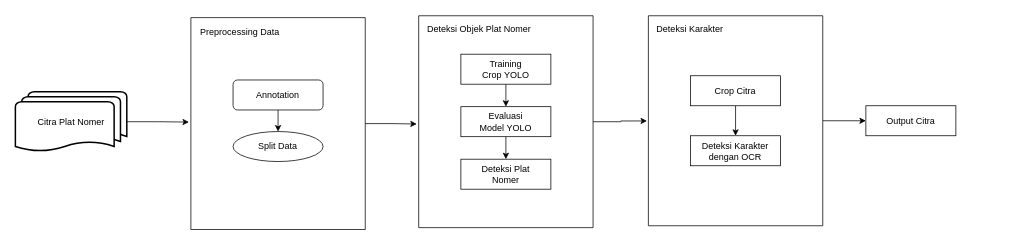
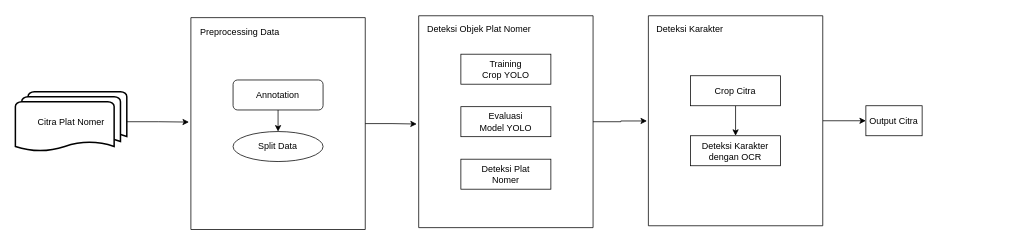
edge "Training Crop YOLO" -> "Evaluasi Model YOLO": removed
node "Output Citra": size 90x30 -> 56x30
edge "Evaluasi Model YOLO" -> "Deteksi Plat Nomer": removed
